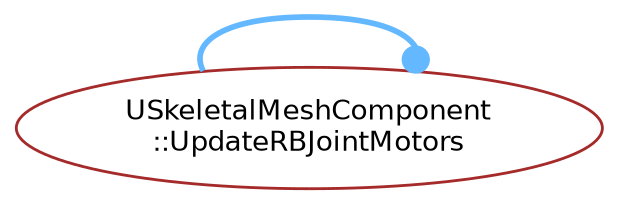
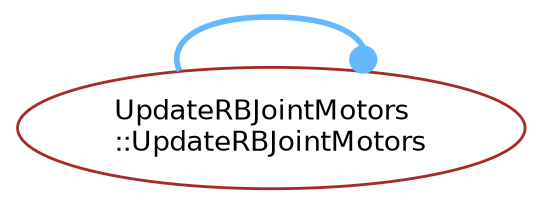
node "USkeletalMeshComponent ::UpdateRBJointMotors": label "USkeletalMeshComponent ::UpdateRBJointMotors" -> "UpdateRBJointMotors ::UpdateRBJointMotors"
